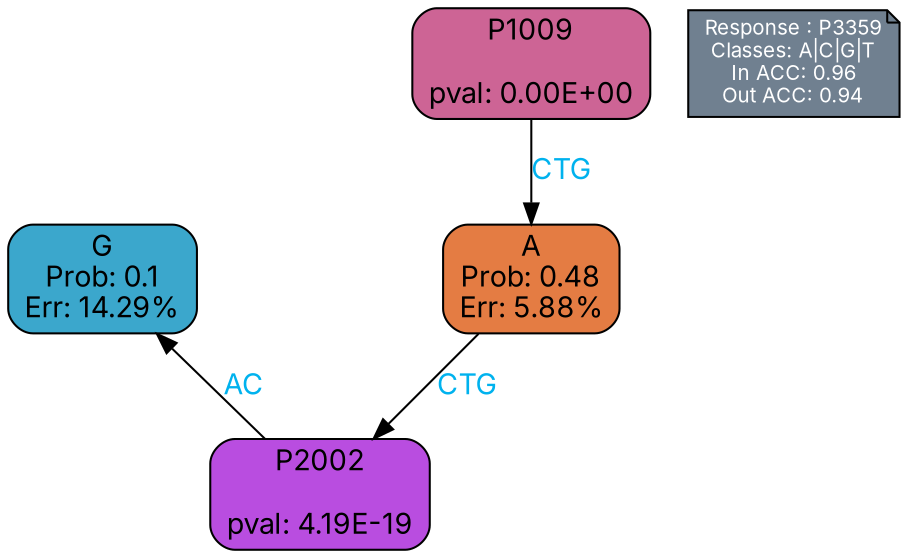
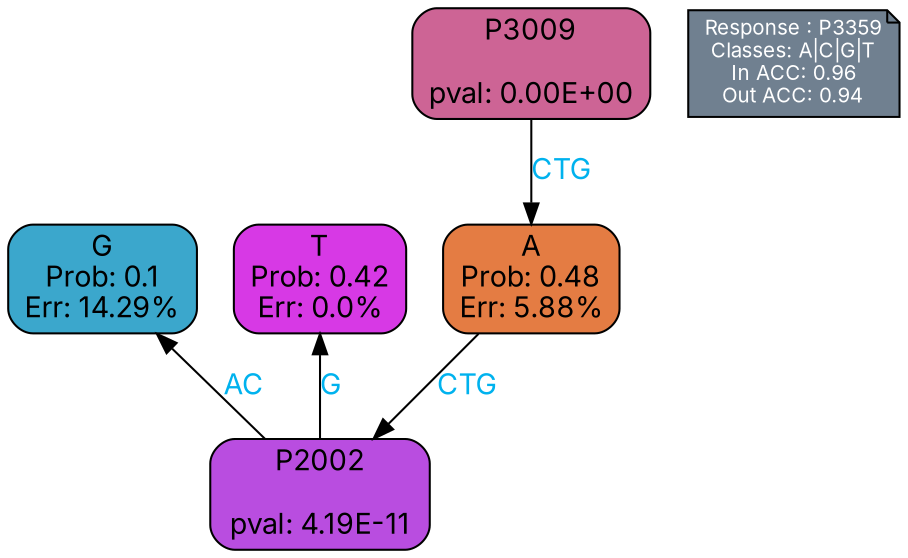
node "P1009 pval: 0.00E+00": label "P1009 pval: 0.00E+00" -> "P3009 pval: 0.00E+00"
node "T Prob: 0.42 Err: 0.0%": added
node "P2002 pval: 4.19E-19": label "P2002 pval: 4.19E-19" -> "P2002 pval: 4.19E-11"
